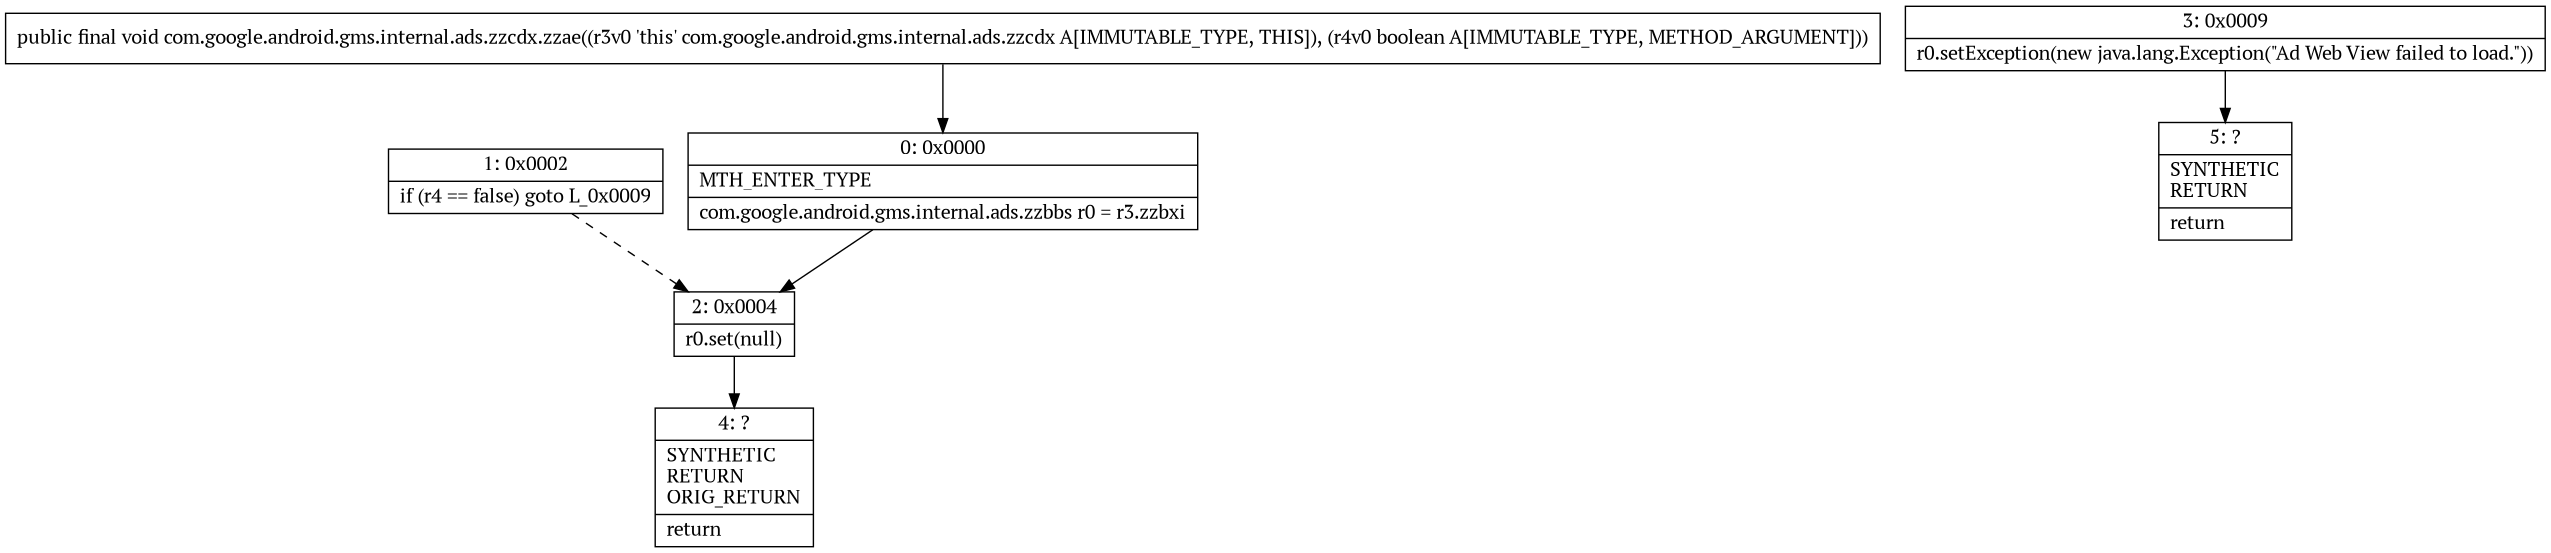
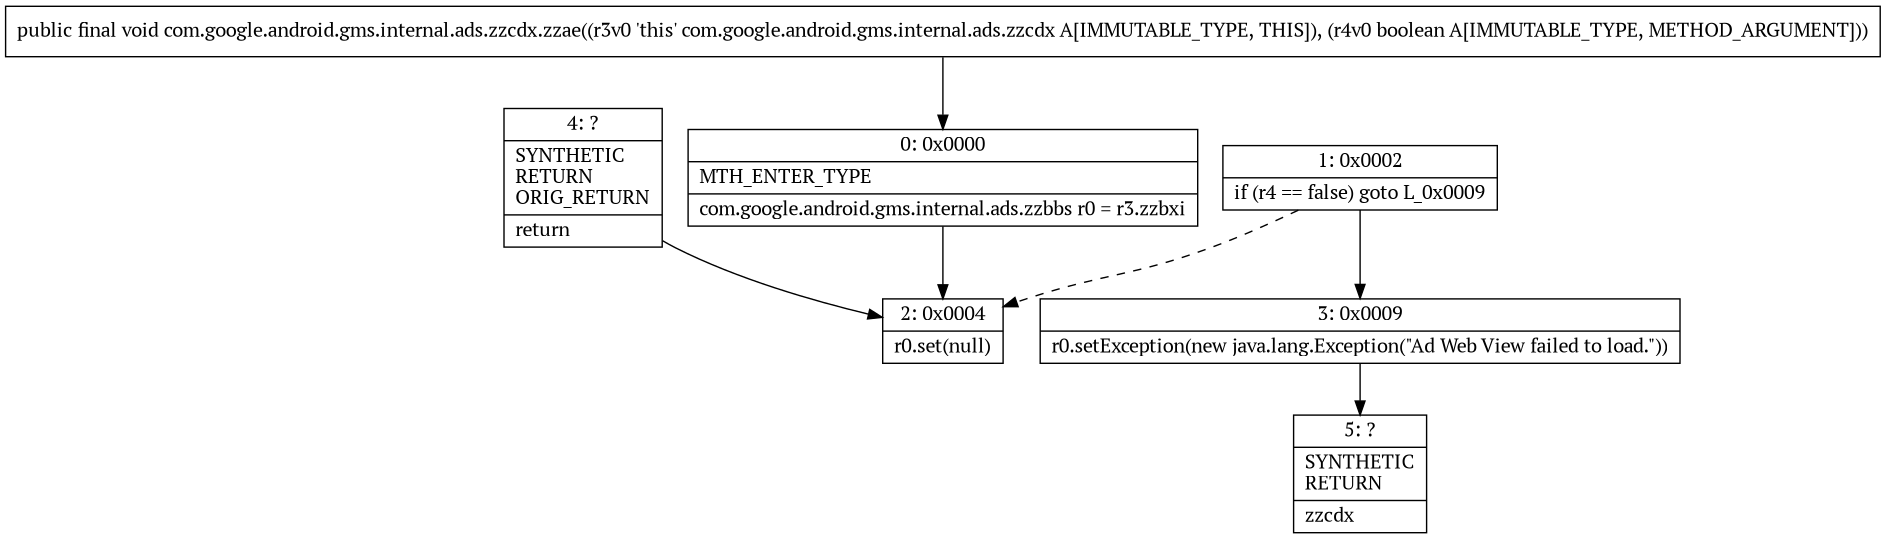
node "5: ?": text "return" -> "zzcdx"
edge "1: 0x0002" -> "3: 0x0009": added
edge "2: 0x0004" -> "4: ?": reversed
